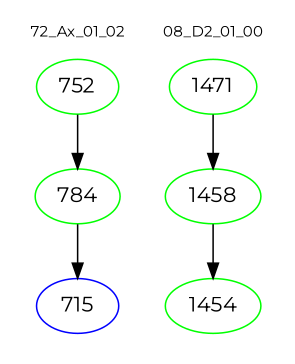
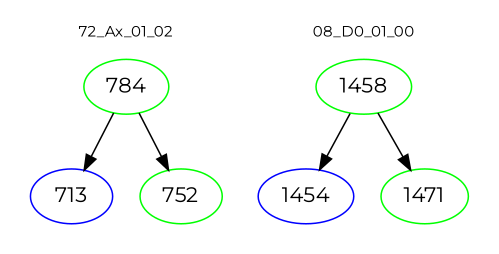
cluster "08_D2_01_00": label "08_D2_01_00" -> "08_D0_01_00"
edge "752" -> "784": reversed
edge "1471" -> "1458": reversed
node "715": label "715" -> "713"
node "1454": color green -> blue
